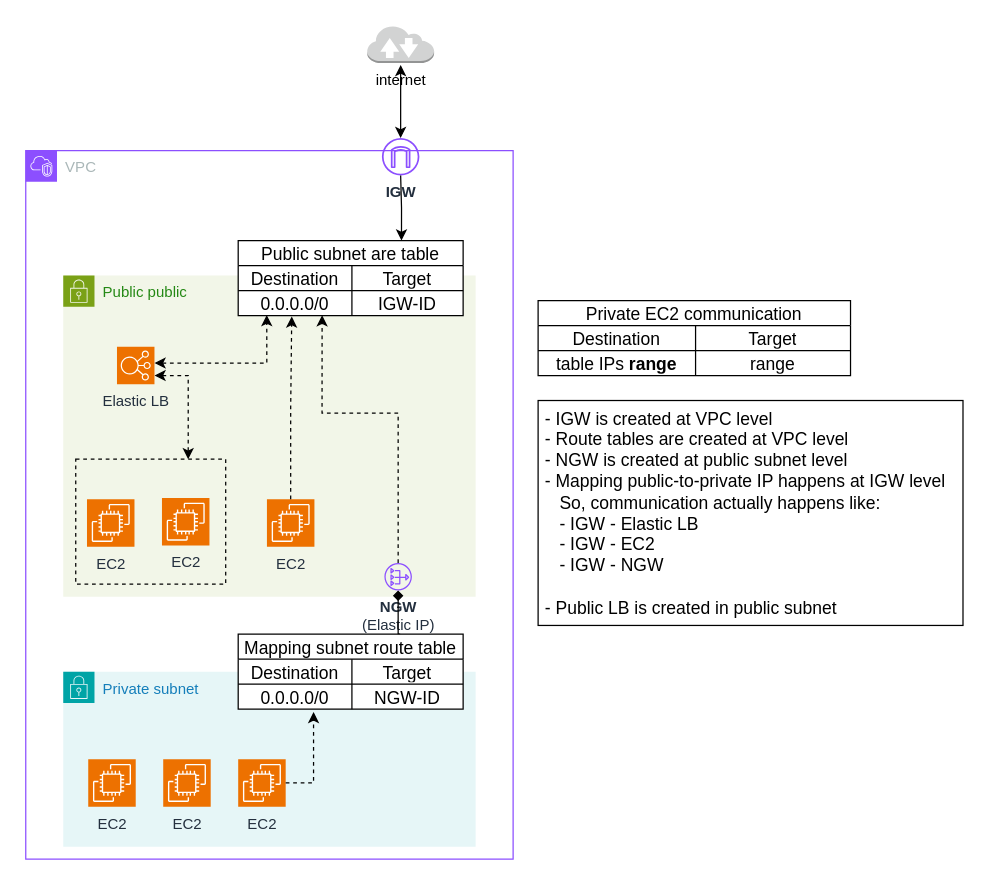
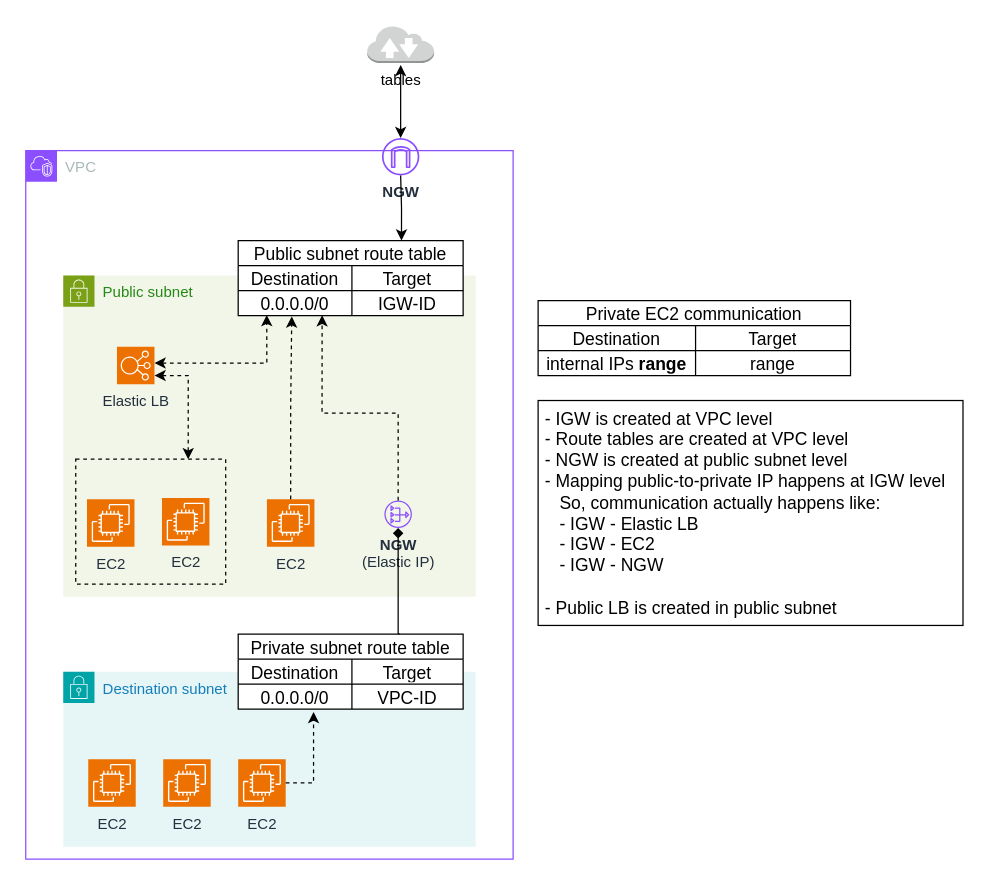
node "internet": label "internet" -> "tables"
node "IGW": label "IGW" -> "NGW"
node "Public subnet are table": label "Public subnet are table" -> "Public subnet route table"
node "Public public": label "Public public" -> "Public subnet"
node "table IPs range": label "table IPs range" -> "internal IPs range"
node "NGW (Elastic IP)": moved (398, 577) -> (398, 514)
node "Mapping subnet route table": label "Mapping subnet route table" -> "Private subnet route table"
node "Private subnet": label "Private subnet" -> "Destination subnet"
node "NGW-ID": label "NGW-ID" -> "VPC-ID"
